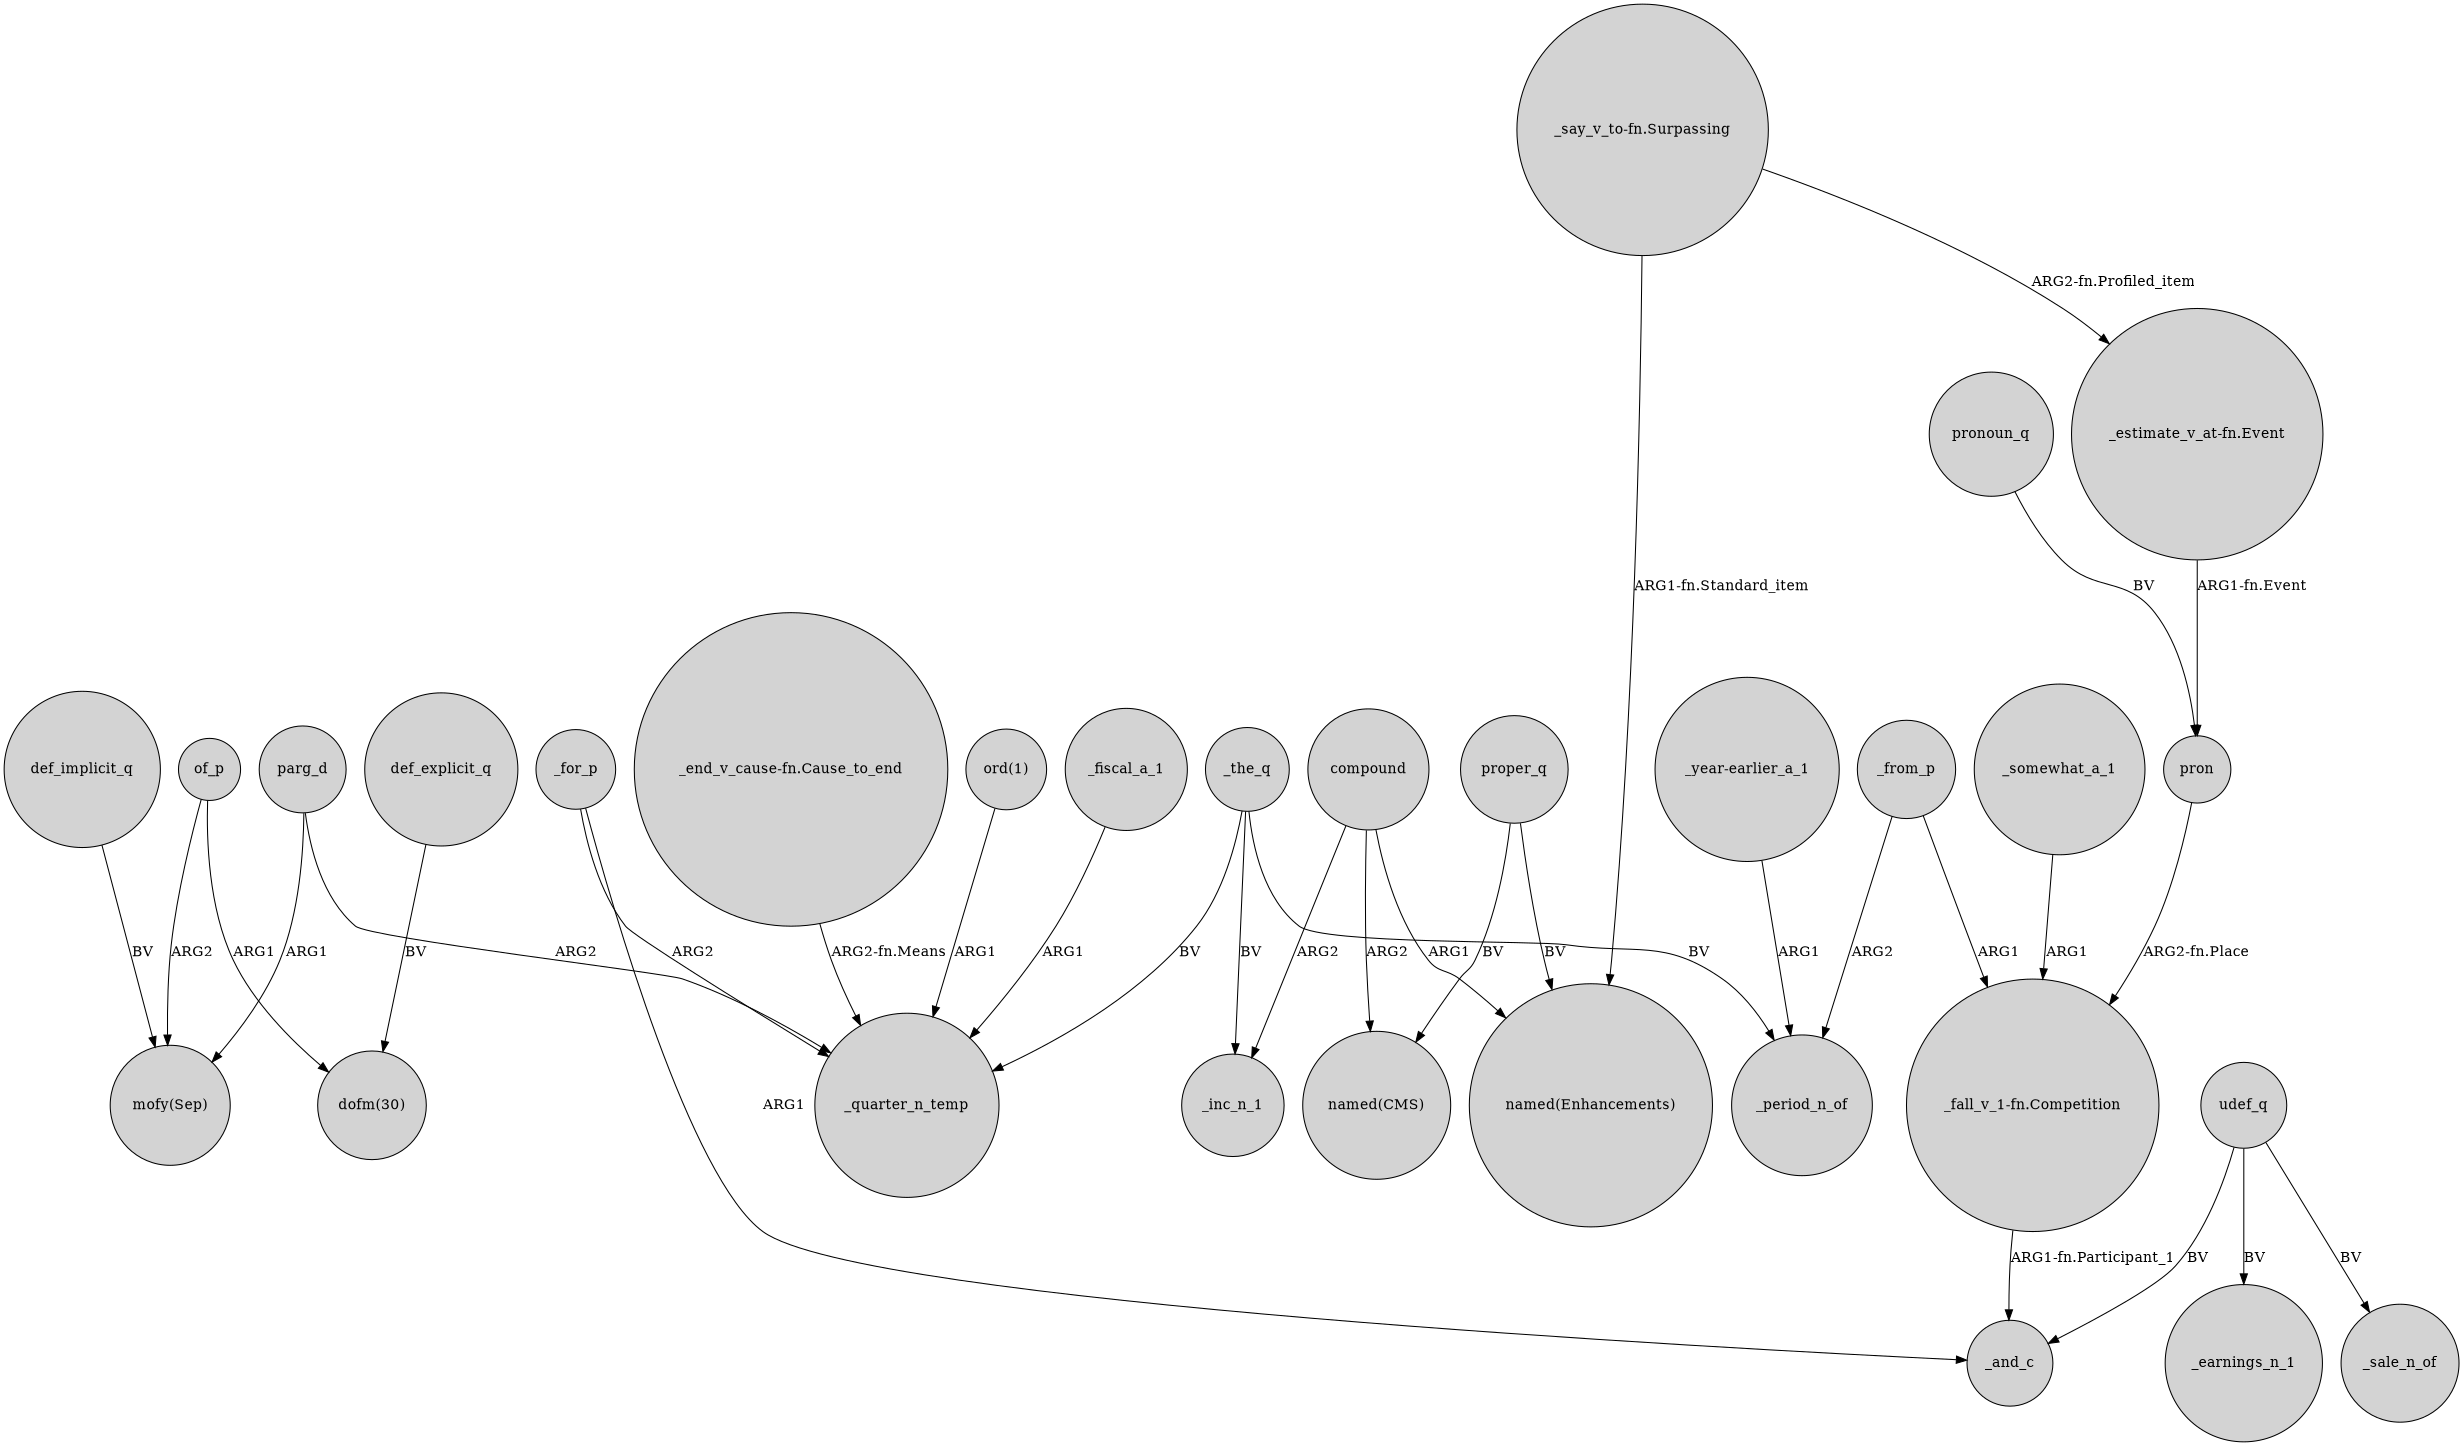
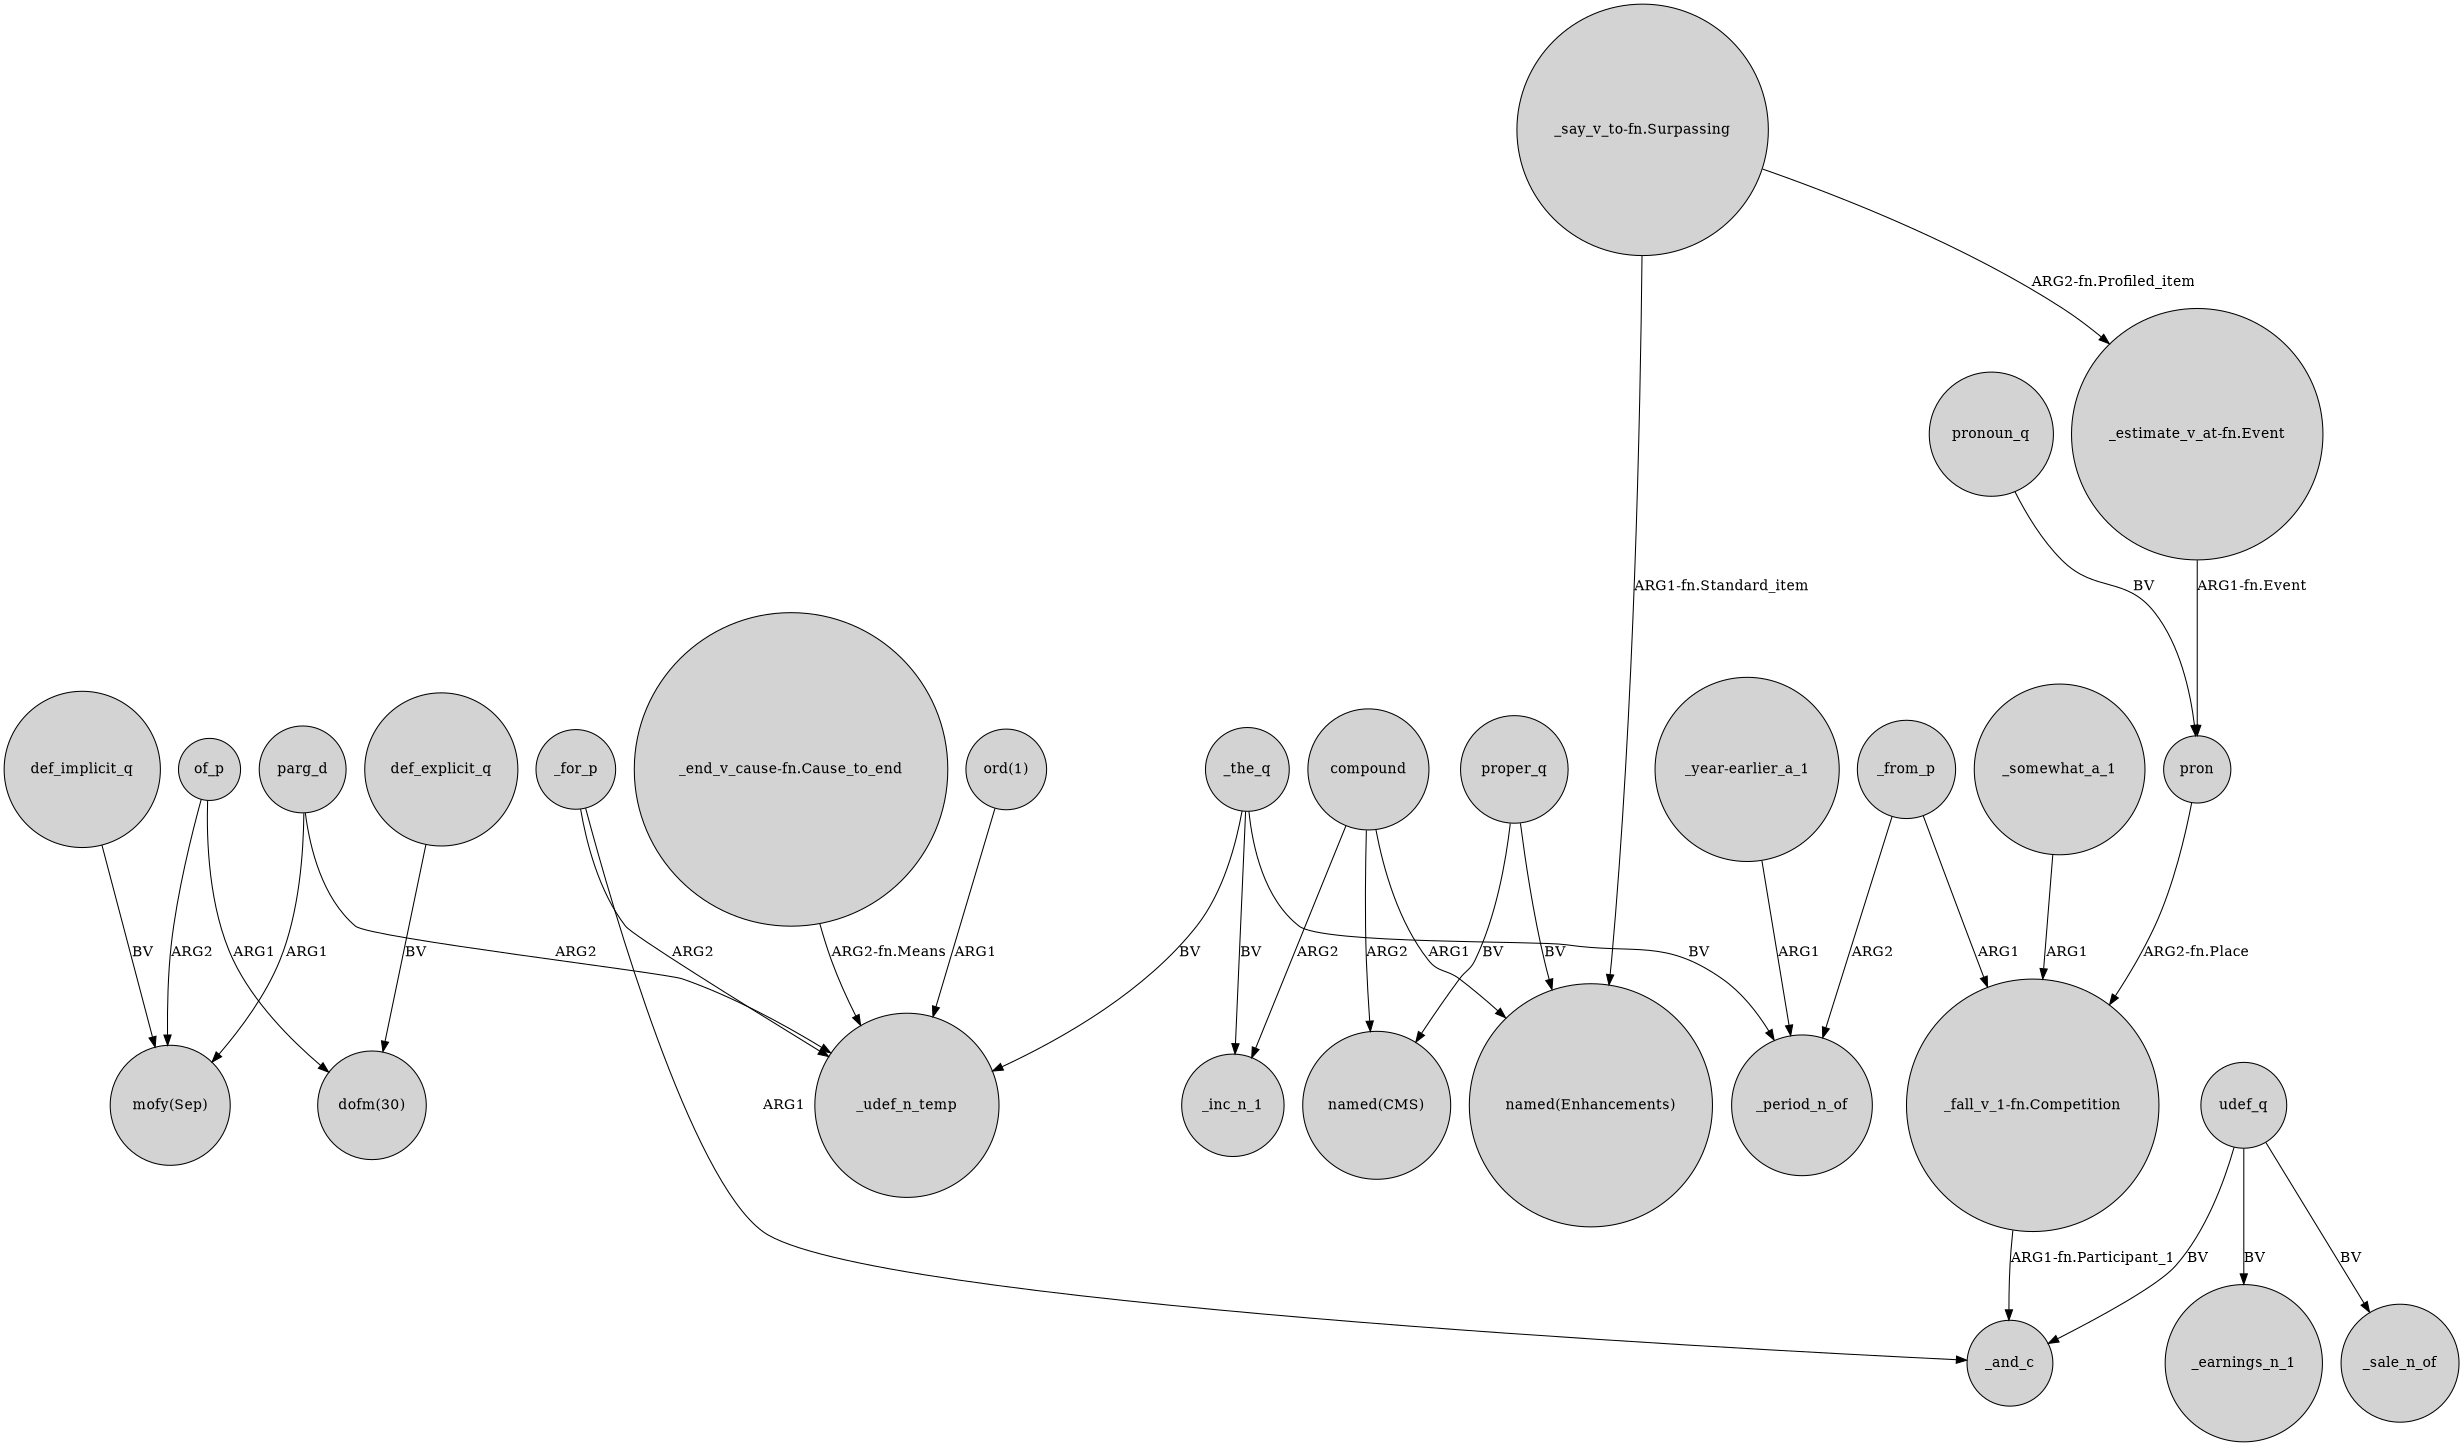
node "_fiscal_a_1": removed
node "_quarter_n_temp": label "_quarter_n_temp" -> "_udef_n_temp"
